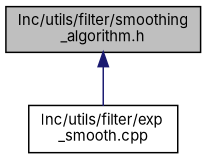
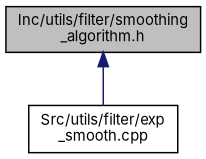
node "Inc/utils/filter/exp _smooth.cpp": label "Inc/utils/filter/exp _smooth.cpp" -> "Src/utils/filter/exp _smooth.cpp"
